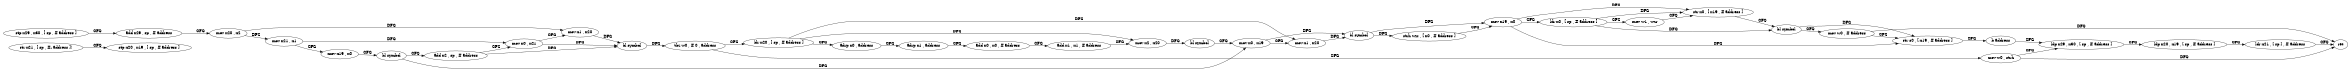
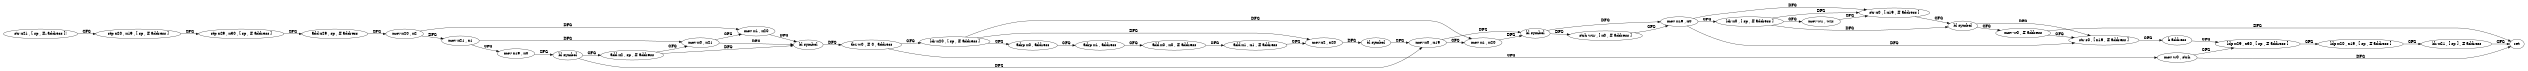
edge "stp x20 , x19 , [ sp , # address ]" -> "stp x29 , x30 , [ sp , # address ]": added, label "CFG"
